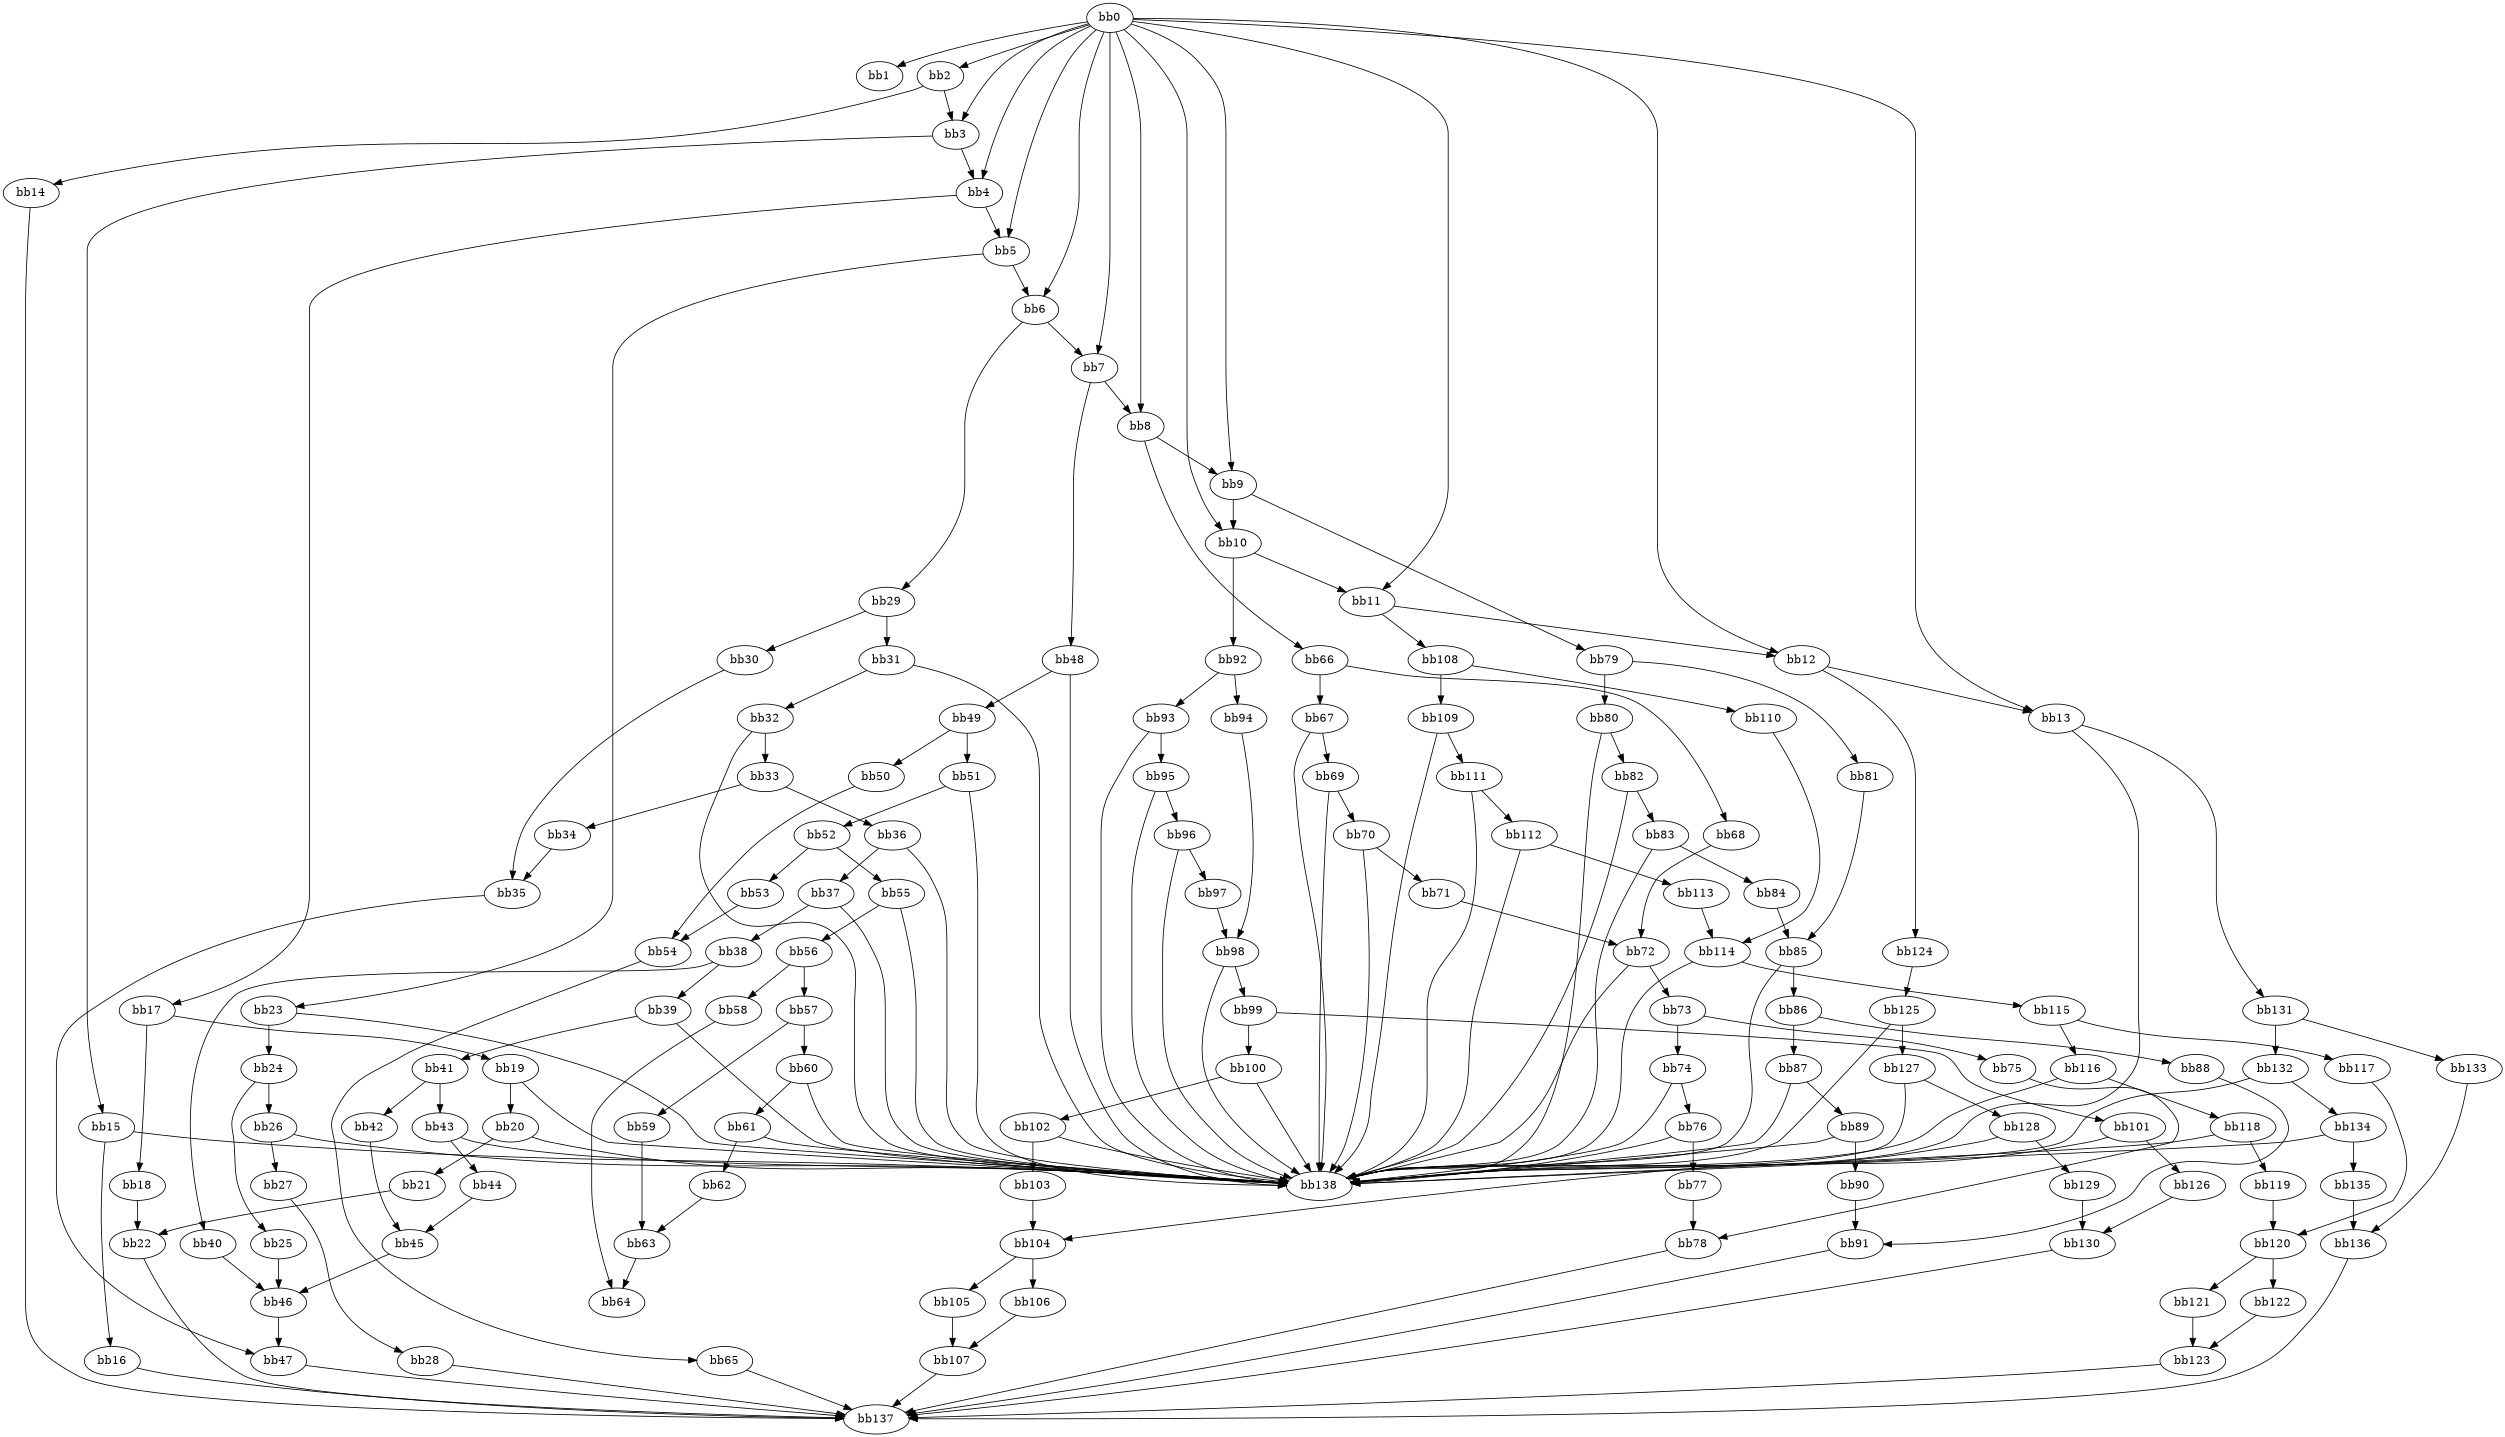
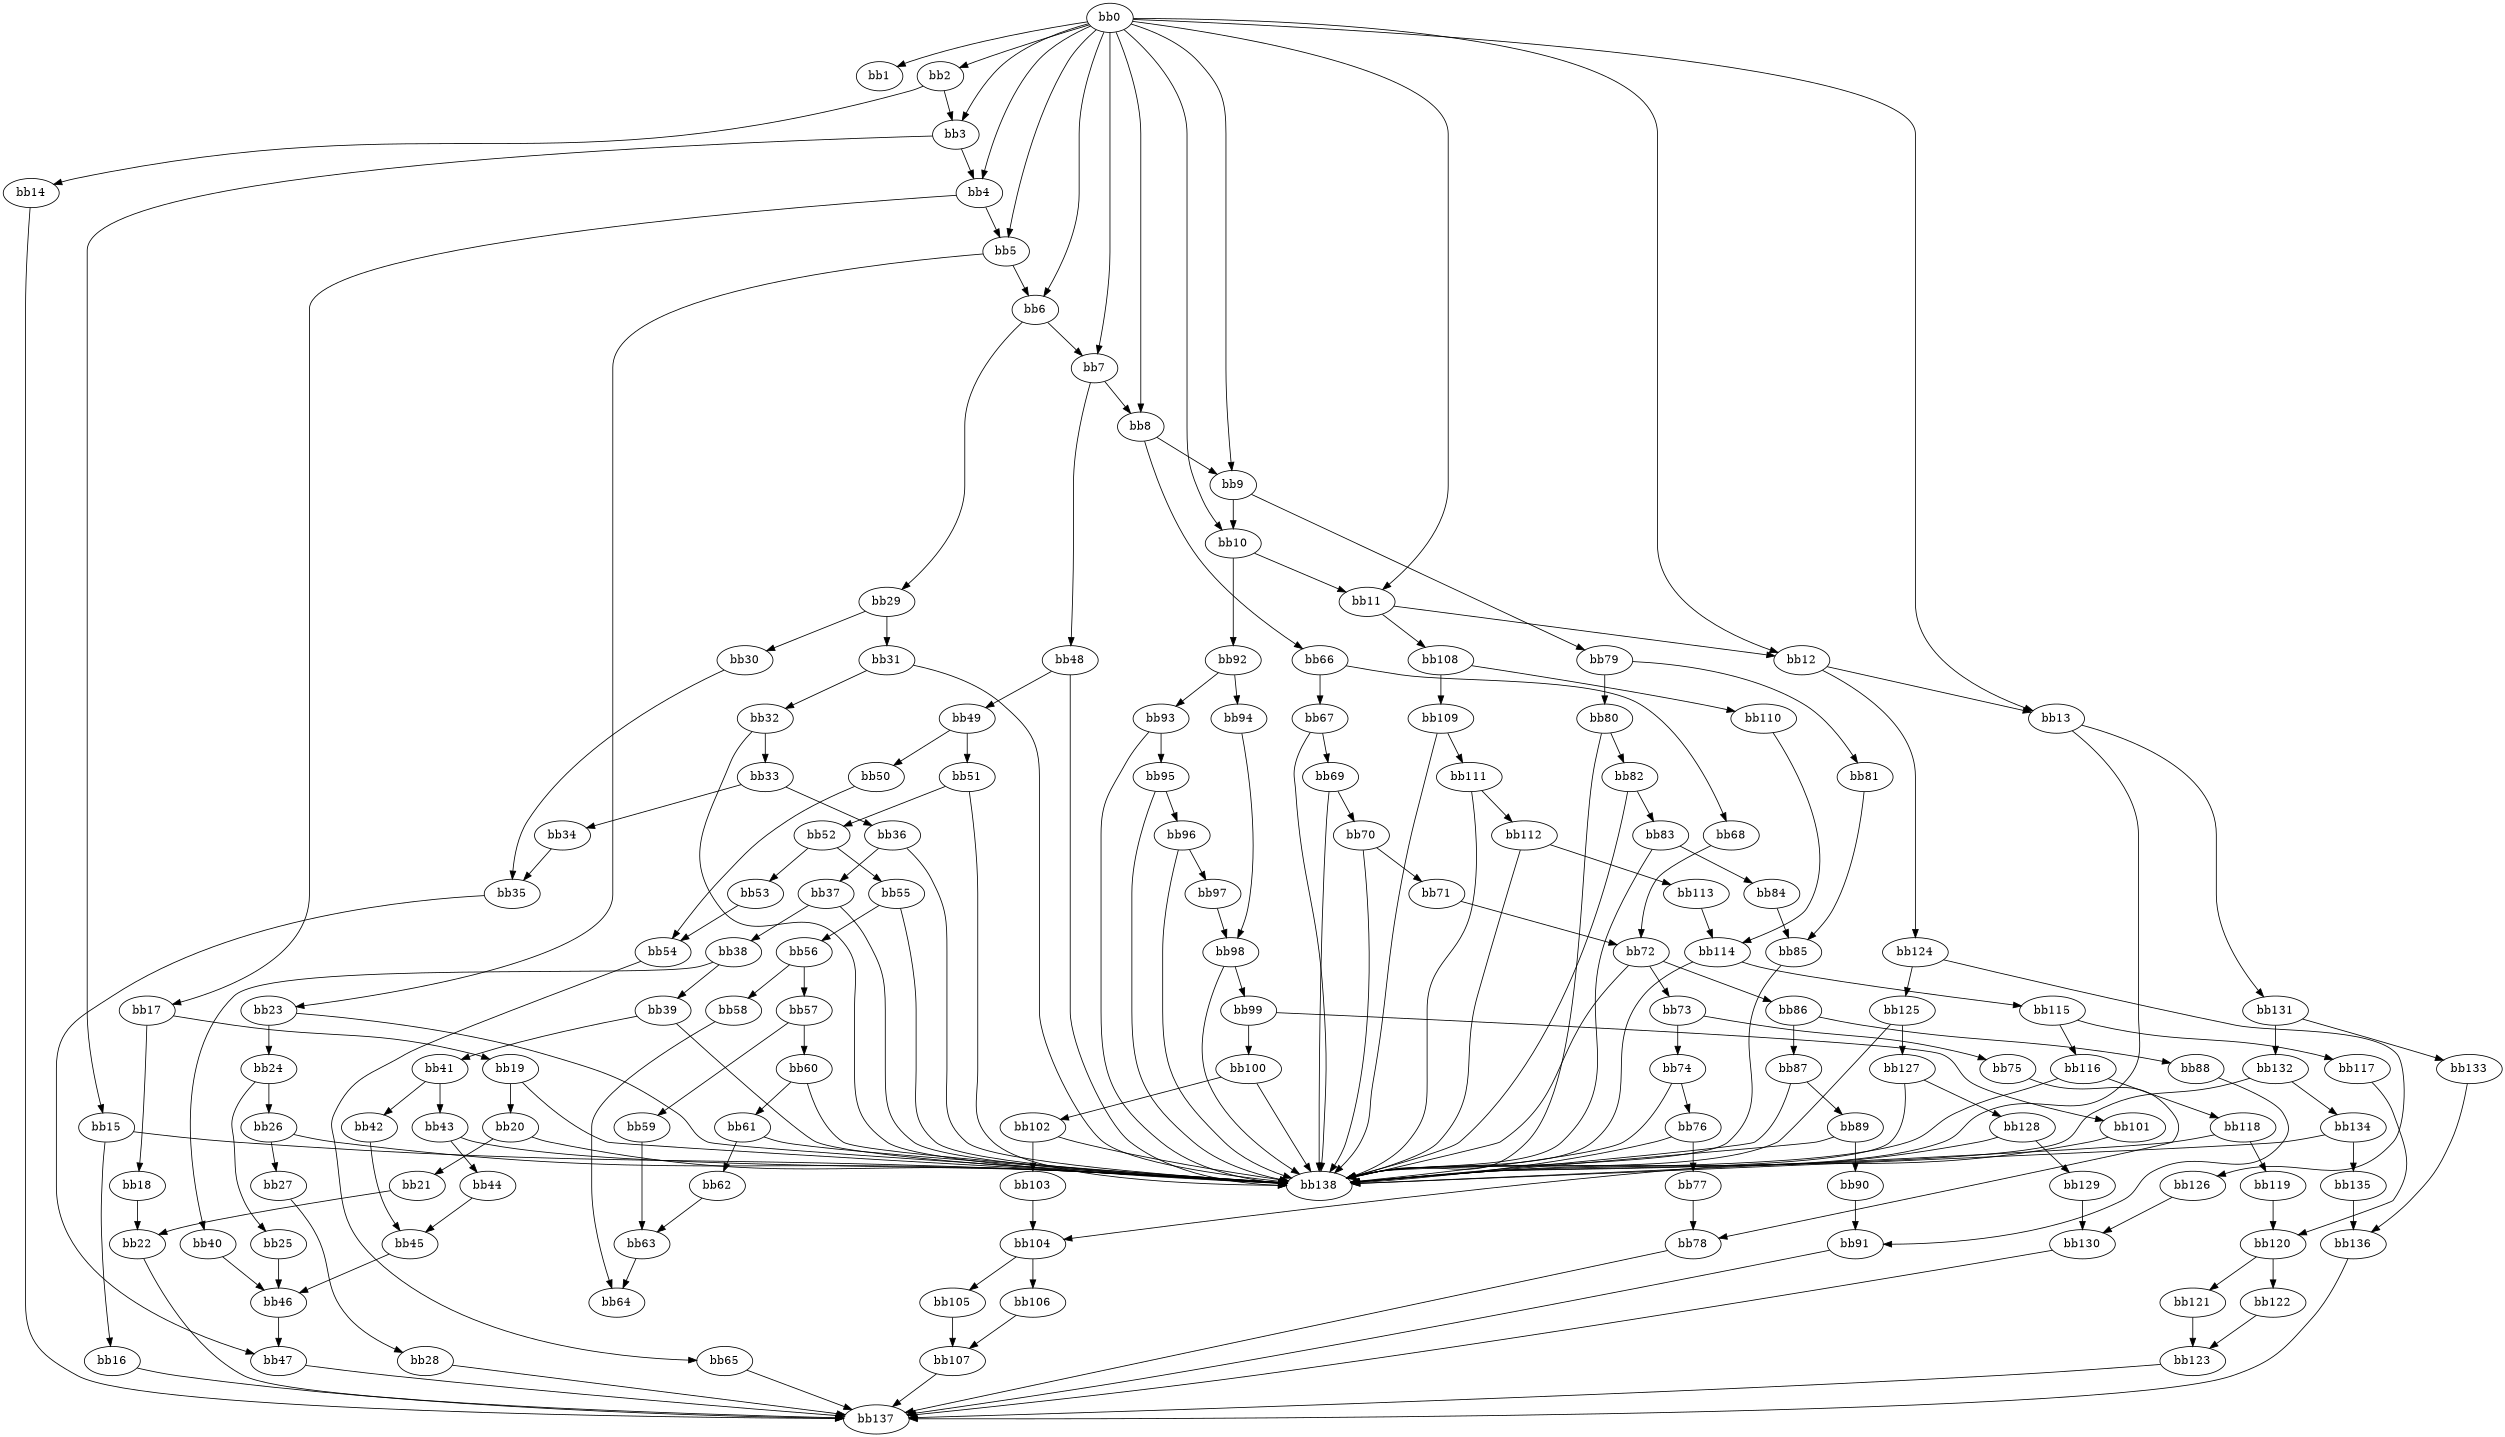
edge "bb85" -> "bb86": now "bb72" -> "bb86"
edge "bb101" -> "bb126": now "bb124" -> "bb126"
